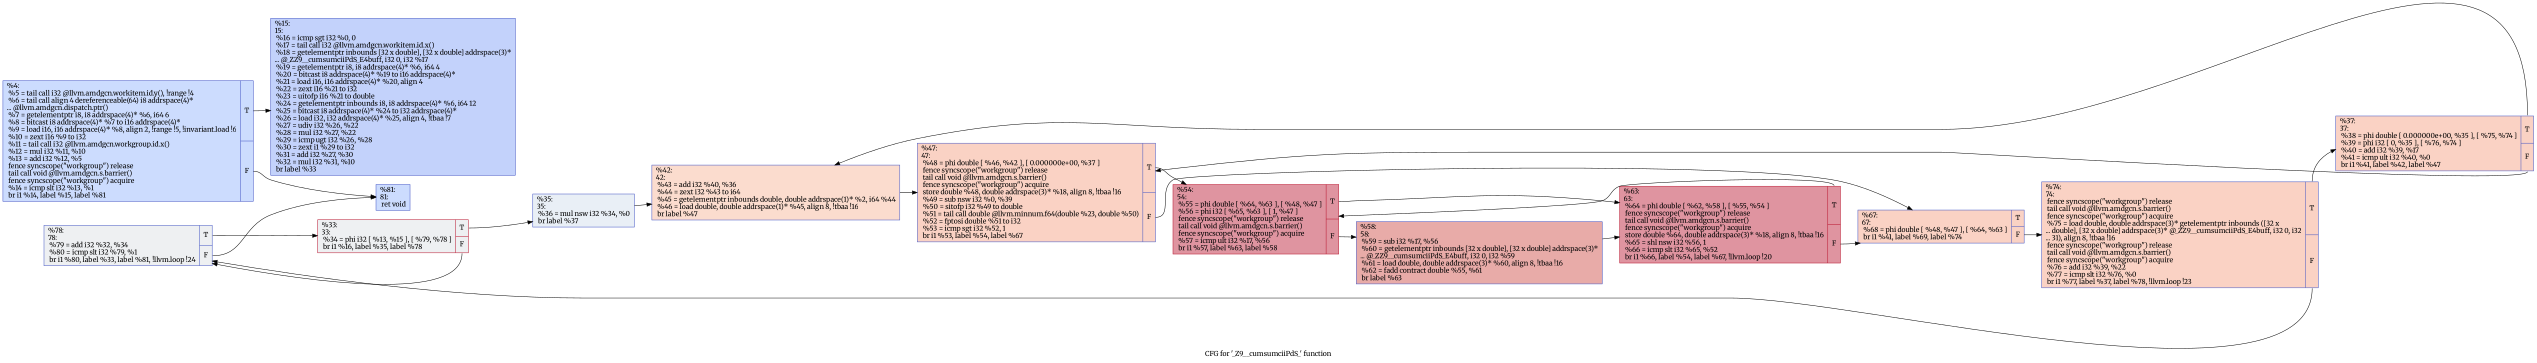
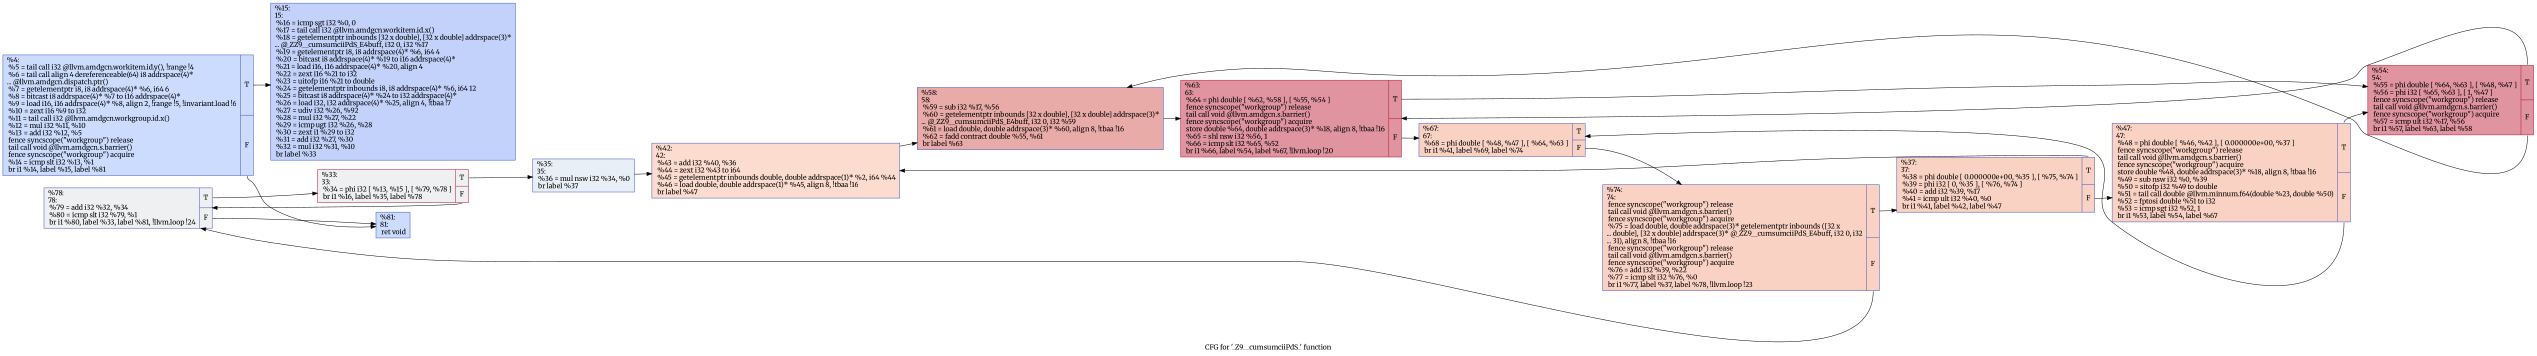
node "%15:": text "%27 = udiv i32 %26, %22" -> "%27 = udiv i32 %26, %92"
edge "%42:" -> "%47:": now "%42:" -> "%58:"
